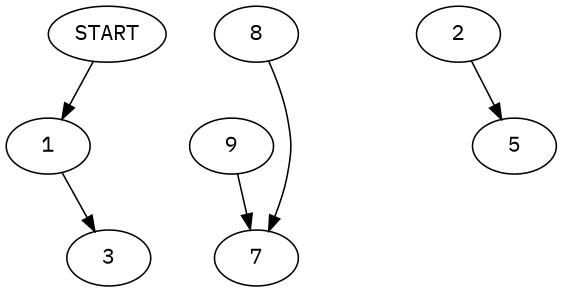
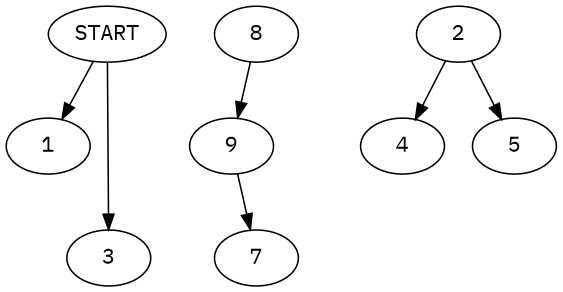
edge "8" -> "7": now "8" -> "9"
node "4": added
edge "1" -> "3": now "START" -> "3"
